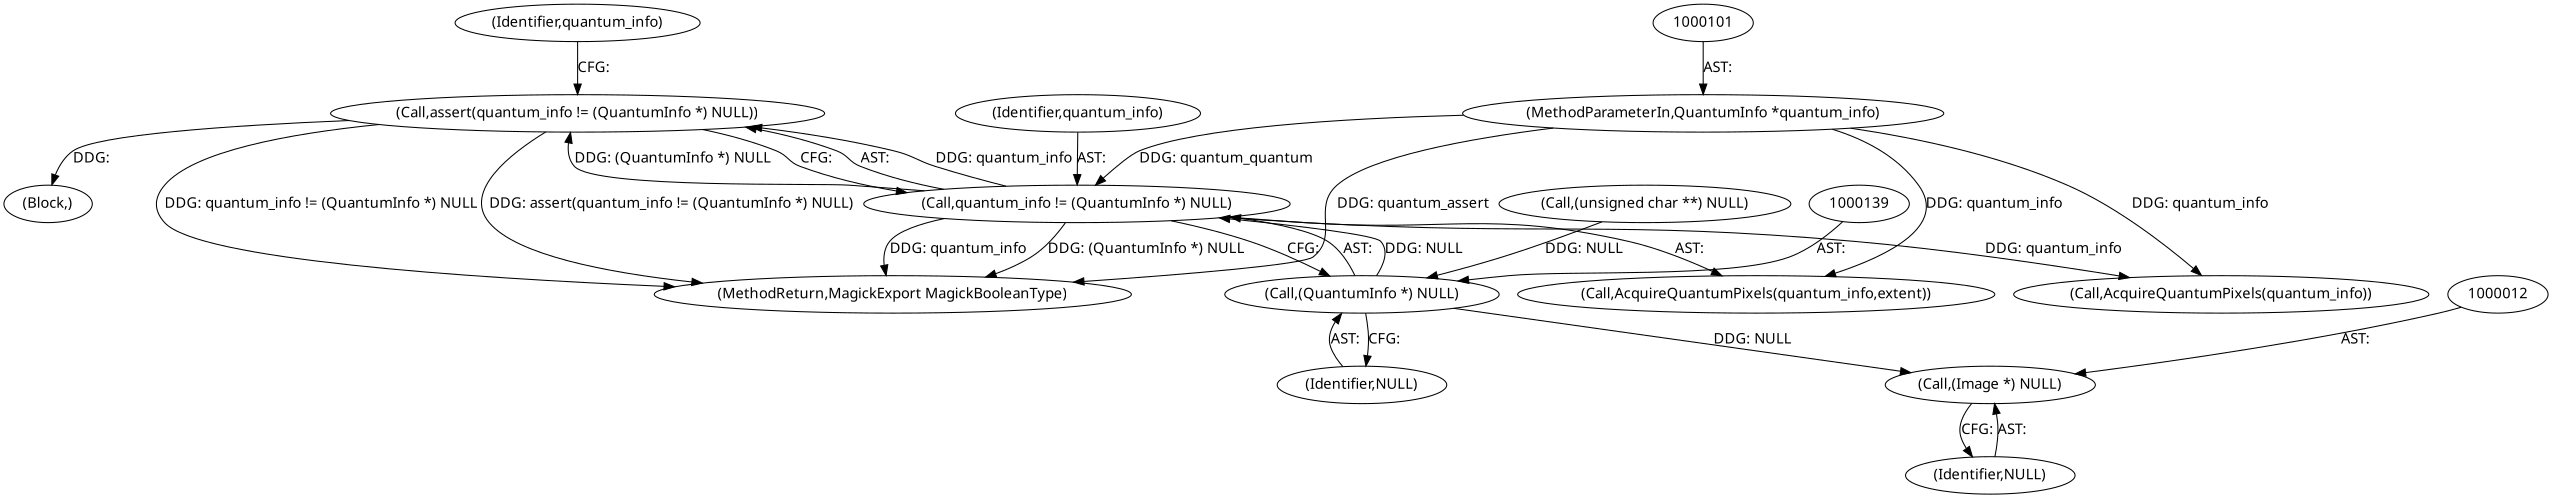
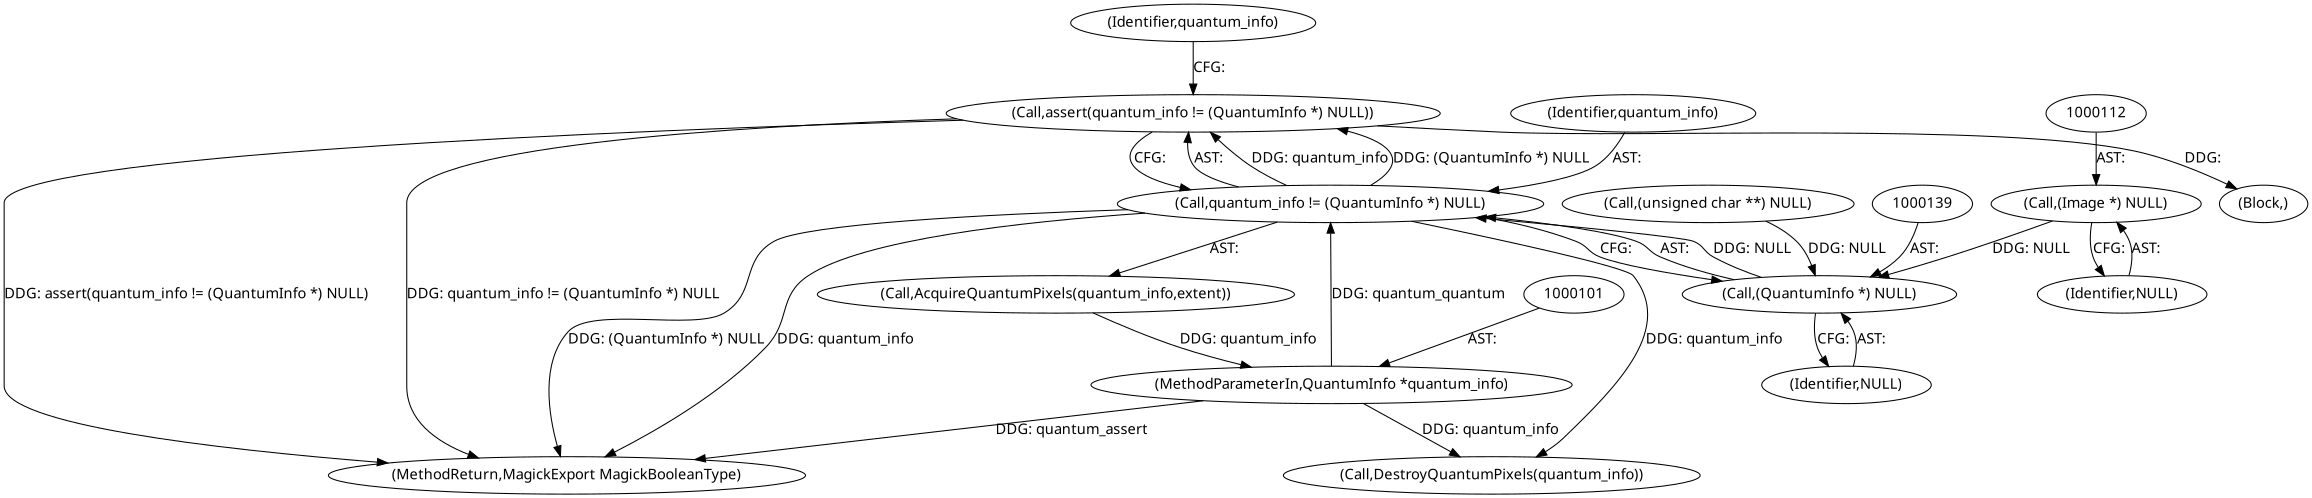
edge "(MethodParameterIn,QuantumInfo *quantum_info)" -> "(Call,AcquireQuantumPixels(quantum_info,extent))": reversed
node "(Call,AcquireQuantumPixels(quantum_info))": label "(Call,AcquireQuantumPixels(quantum_info))" -> "(Call,DestroyQuantumPixels(quantum_info))"
node "1000012": label "1000012" -> "1000112"
edge "(Call,(QuantumInfo *) NULL)" -> "(Call,(Image *) NULL)": reversed
